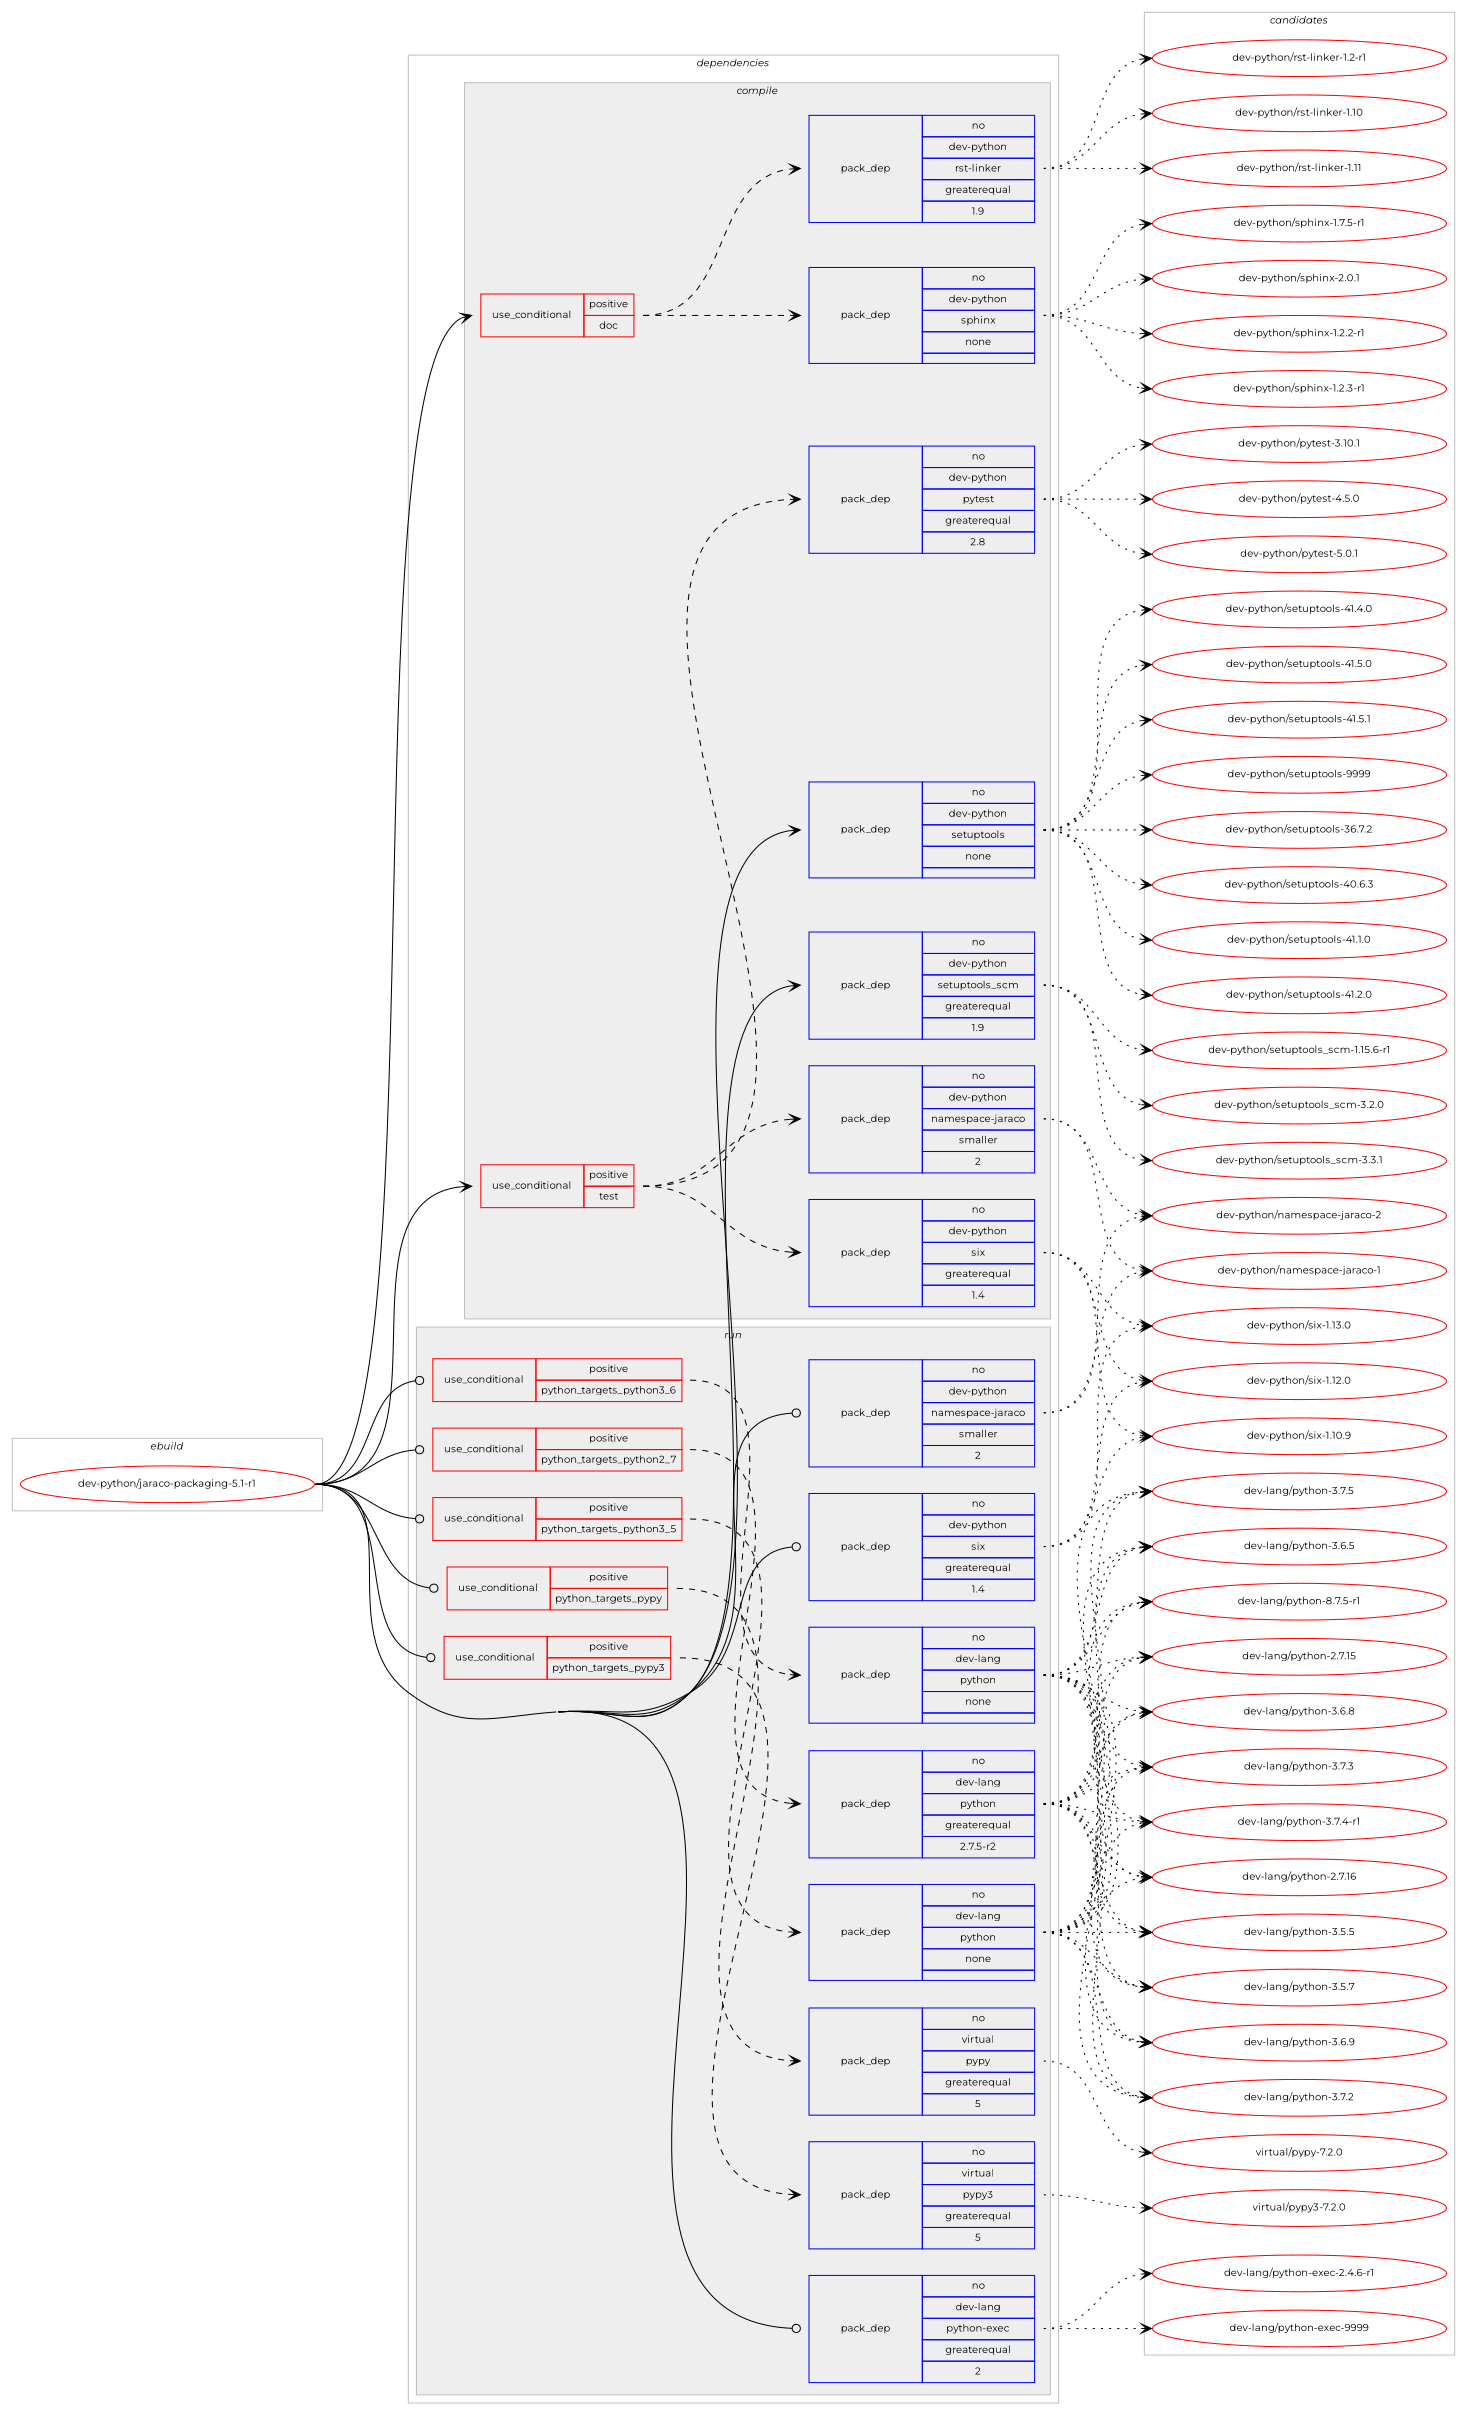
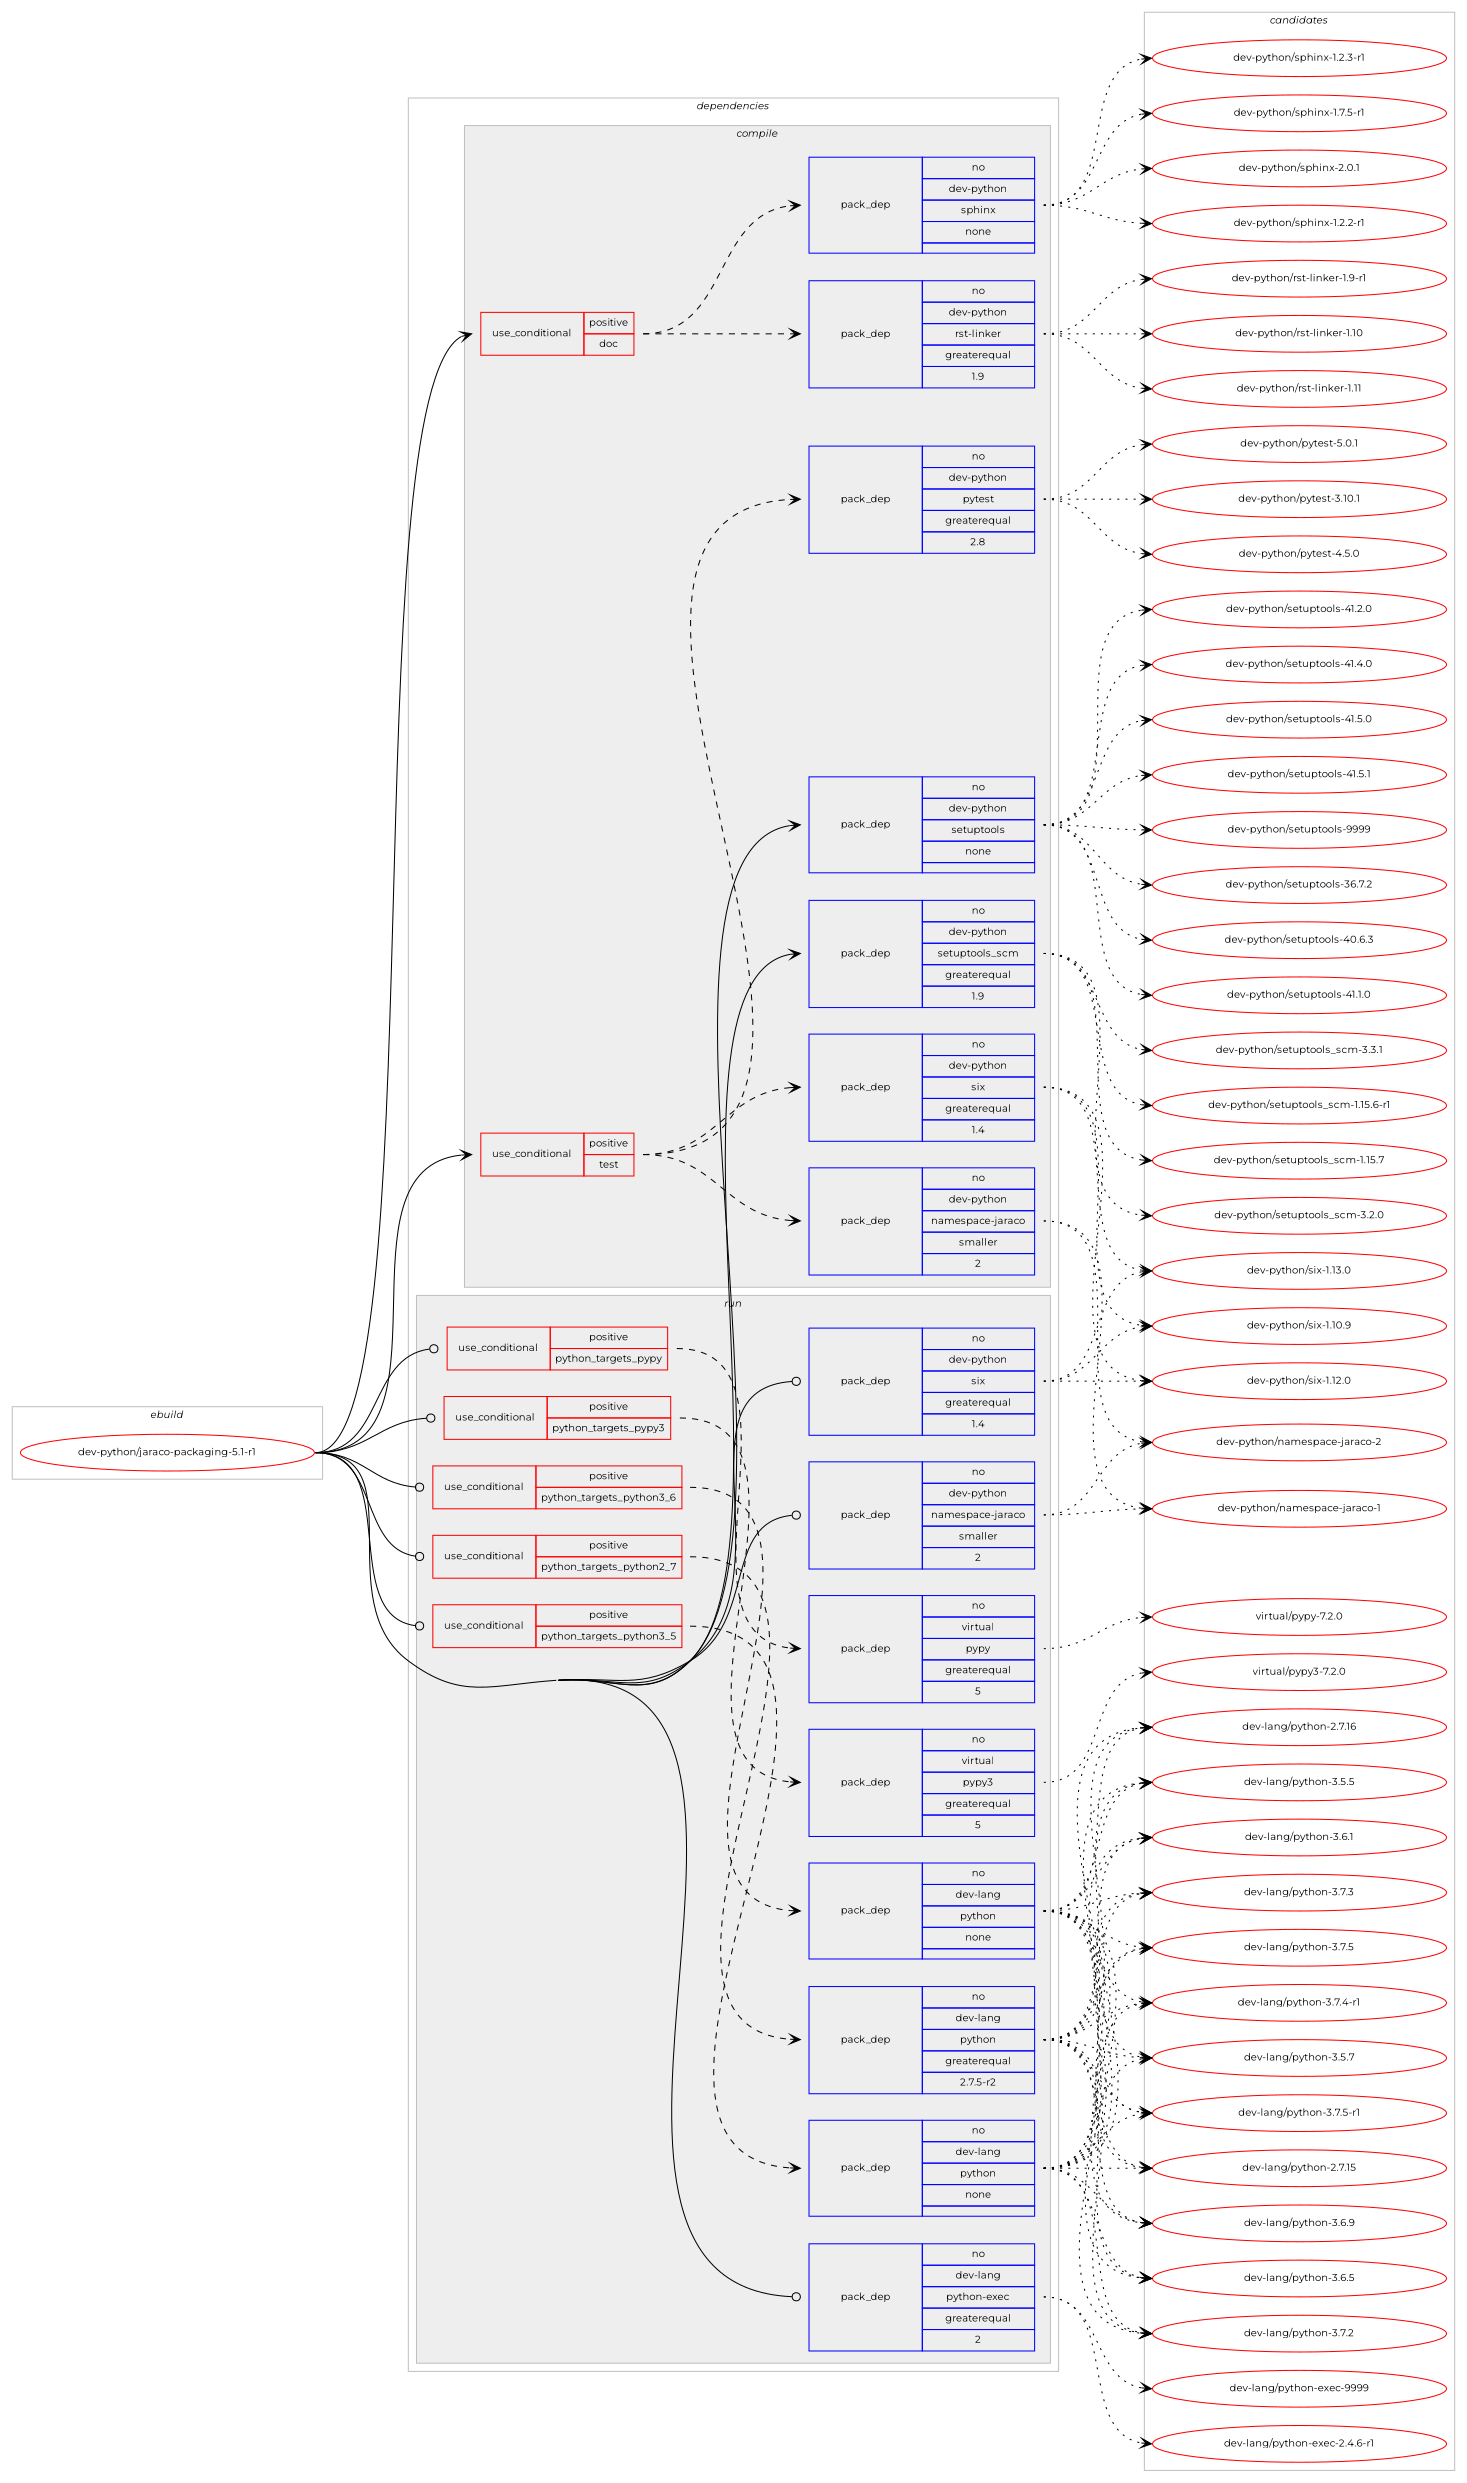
node "dev-python/rst-linker-1.2-r1": label "dev-python/rst-linker-1.2-r1" -> "dev-python/rst-linker-1.9-r1"
node "dev-python/setuptools_scm-1.15.7": added
node "dev-lang/python-8.7.5-r1": label "dev-lang/python-8.7.5-r1" -> "dev-lang/python-3.7.5-r1"
node "dev-lang/python-3.6.8": label "dev-lang/python-3.6.8" -> "dev-lang/python-3.6.1"
